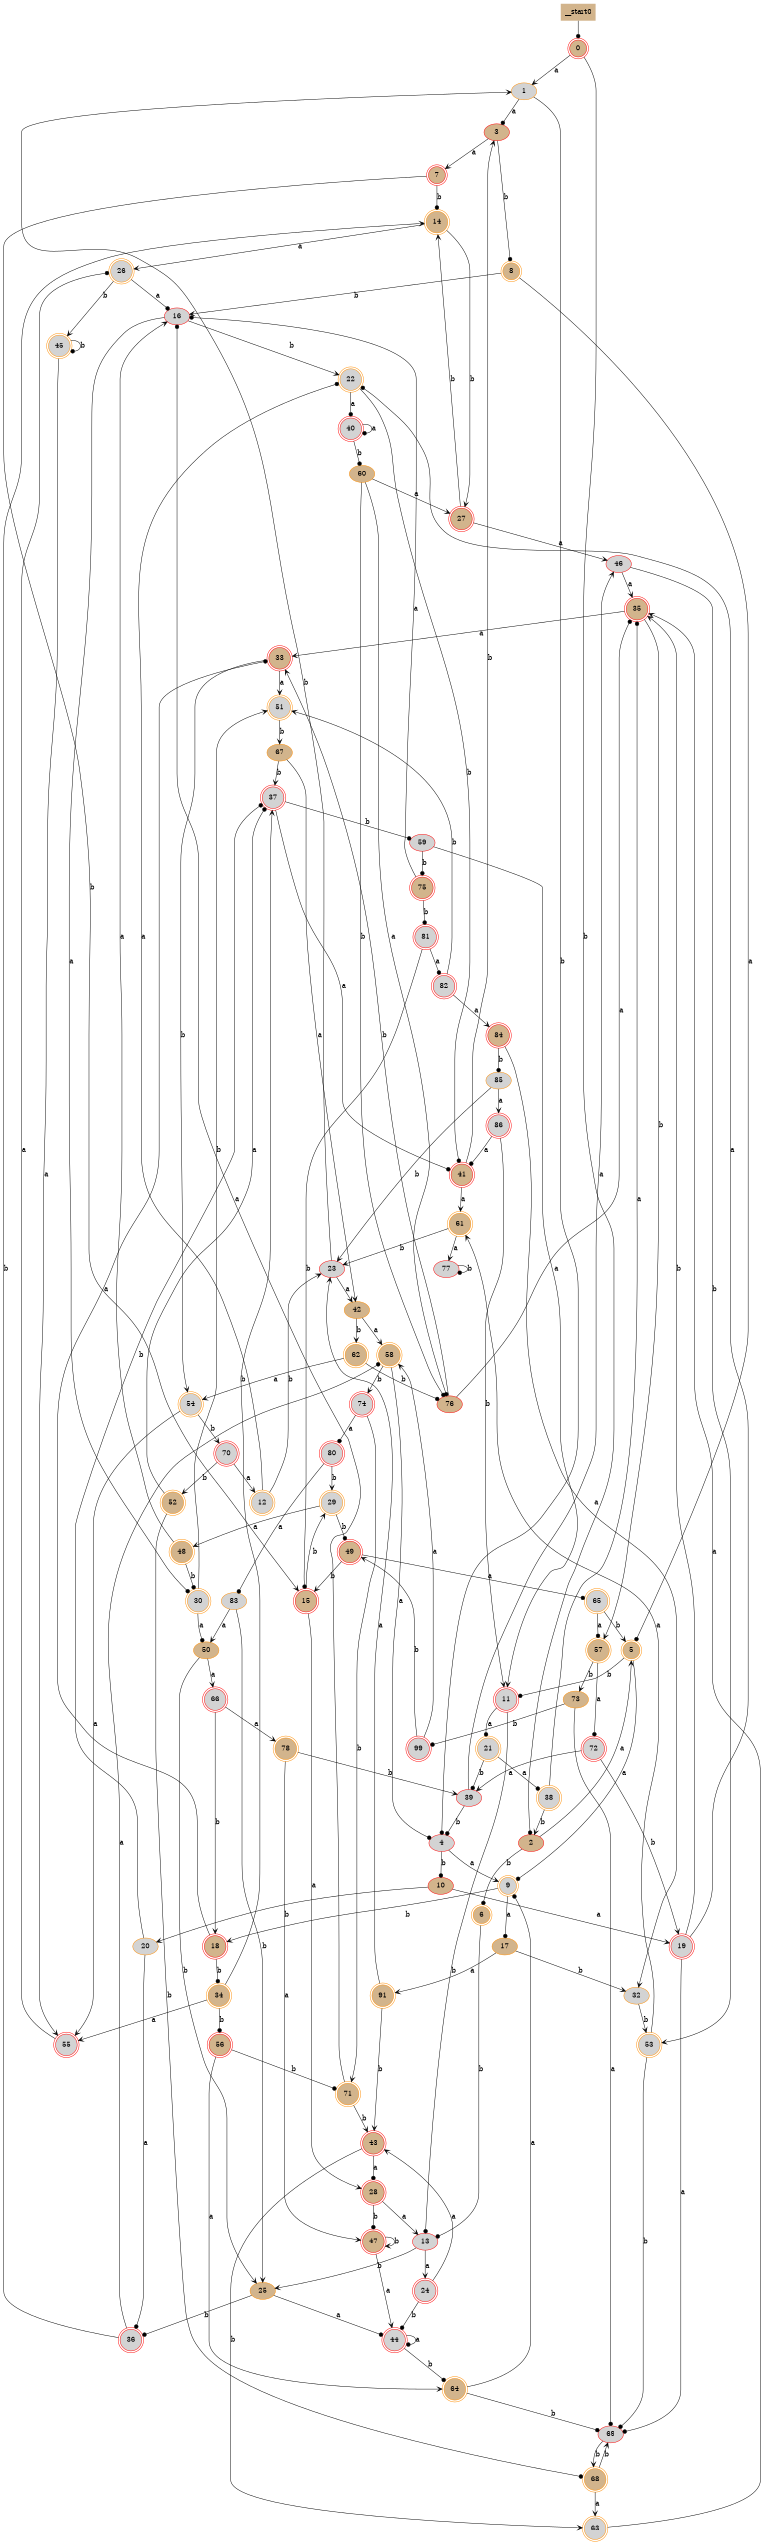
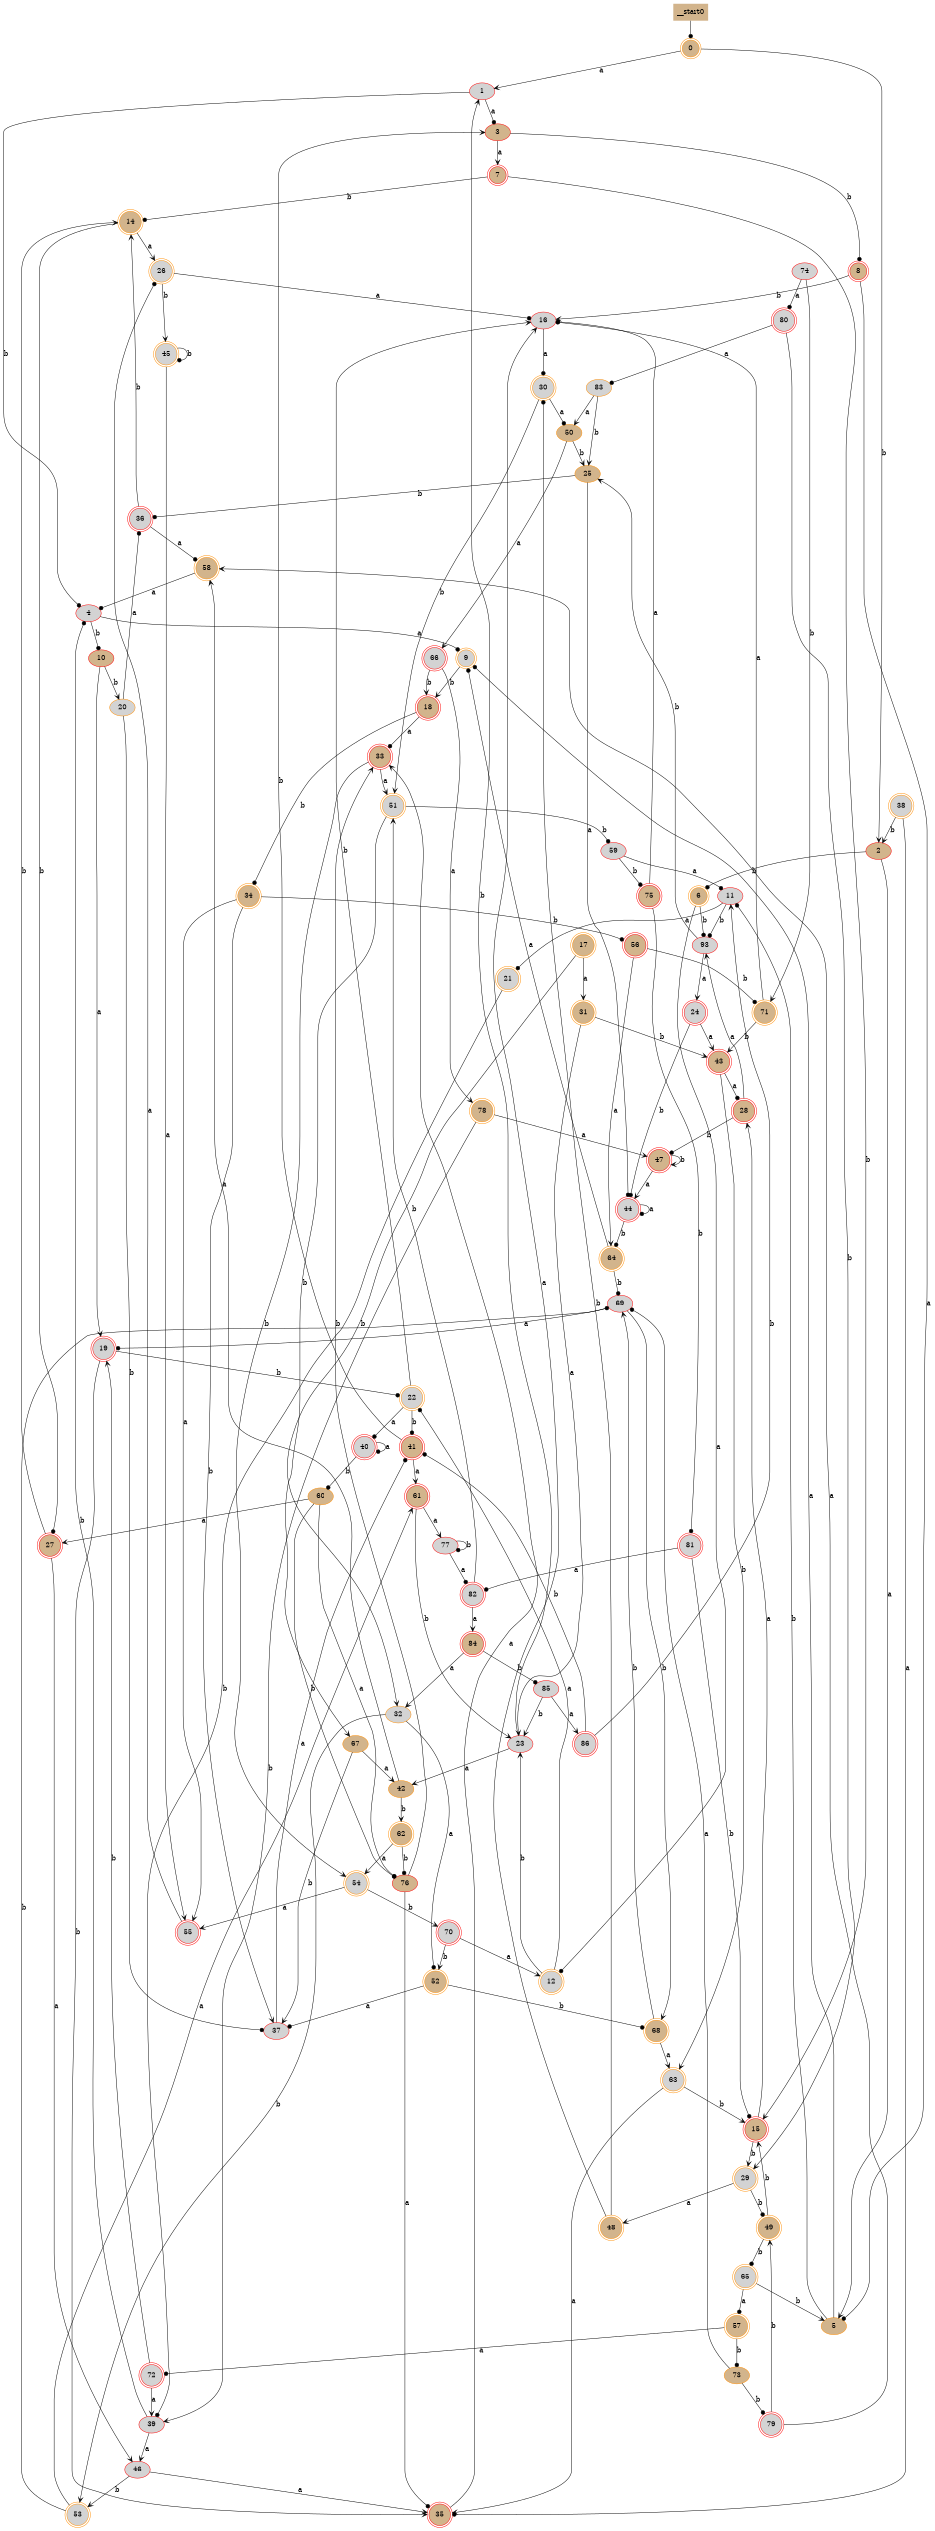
node "0": color red -> darkorange
node "1": color darkorange -> red
node "8": color darkorange -> red
edge "16" -> "22": reversed
edge "14" -> "27": arrowhead vee -> dot
node "37": shape doublecircle -> ellipse
edge "37" -> "59": now "51" -> "59"
edge "0" -> "2": arrowhead dot -> vee
node "85": color darkorange -> red
edge "35" -> "57": removed, label "b"
edge "86" -> "41": label "a" -> "b"
edge "19" -> "22": label "a" -> "b"
node "61": color darkorange -> red
edge "59" -> "11": arrowhead vee -> dot
edge "58" -> "74": removed, label "b"
node "74": shape doublecircle -> ellipse
edge "6" -> "12": added, label "a"
node "49": color red -> darkorange
edge "77" -> "82": added, label "a"
edge "49" -> "65": label "a" -> "b"
node "5": shape doublecircle -> ellipse
edge "57" -> "73": arrowhead vee -> dot
node "11": shape doublecircle -> ellipse
node "99": label "99" -> "79"
edge "21" -> "38": removed, label "a"
edge "32" -> "52": added, label "a"
edge "4" -> "9": arrowhead vee -> dot
edge "9" -> "17": removed, label "a"
node "17": shape ellipse -> doublecircle
node "91": label "91" -> "31"
edge "63" -> "15": added, label "b"
edge "19" -> "69": reversed
node "13": label "13" -> "93"
